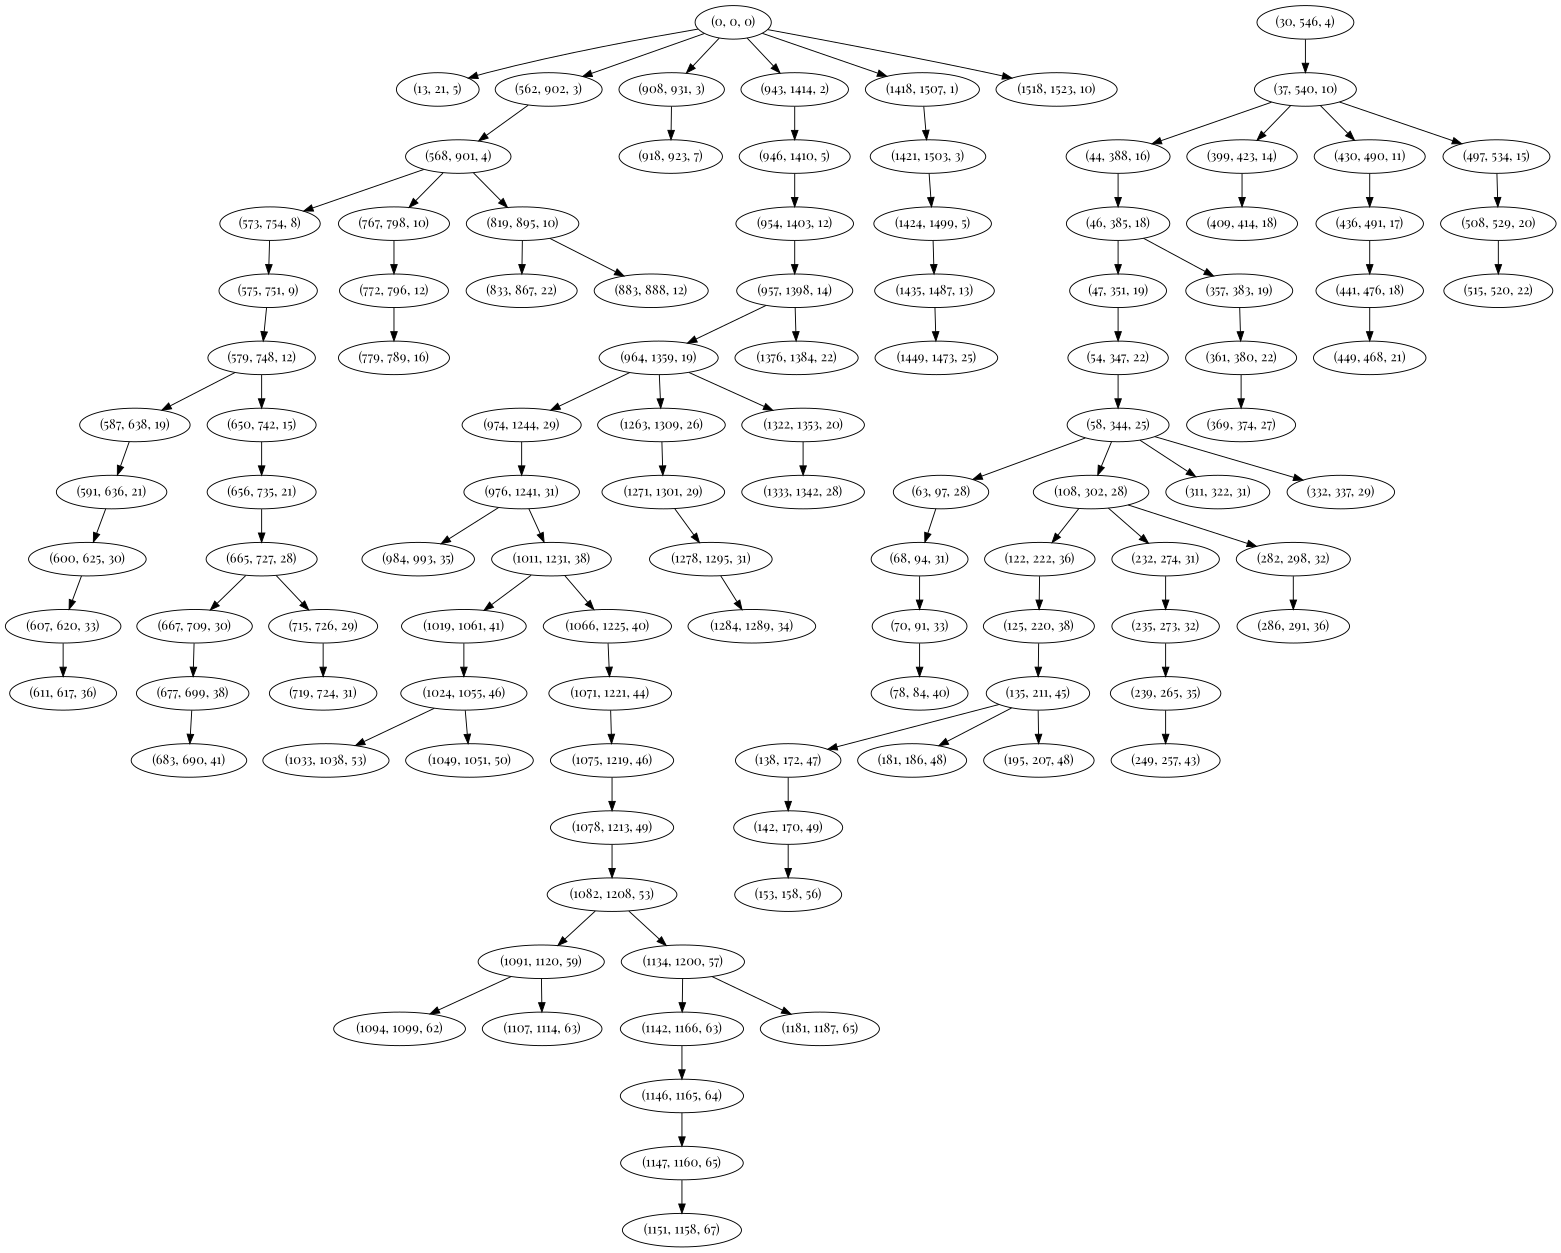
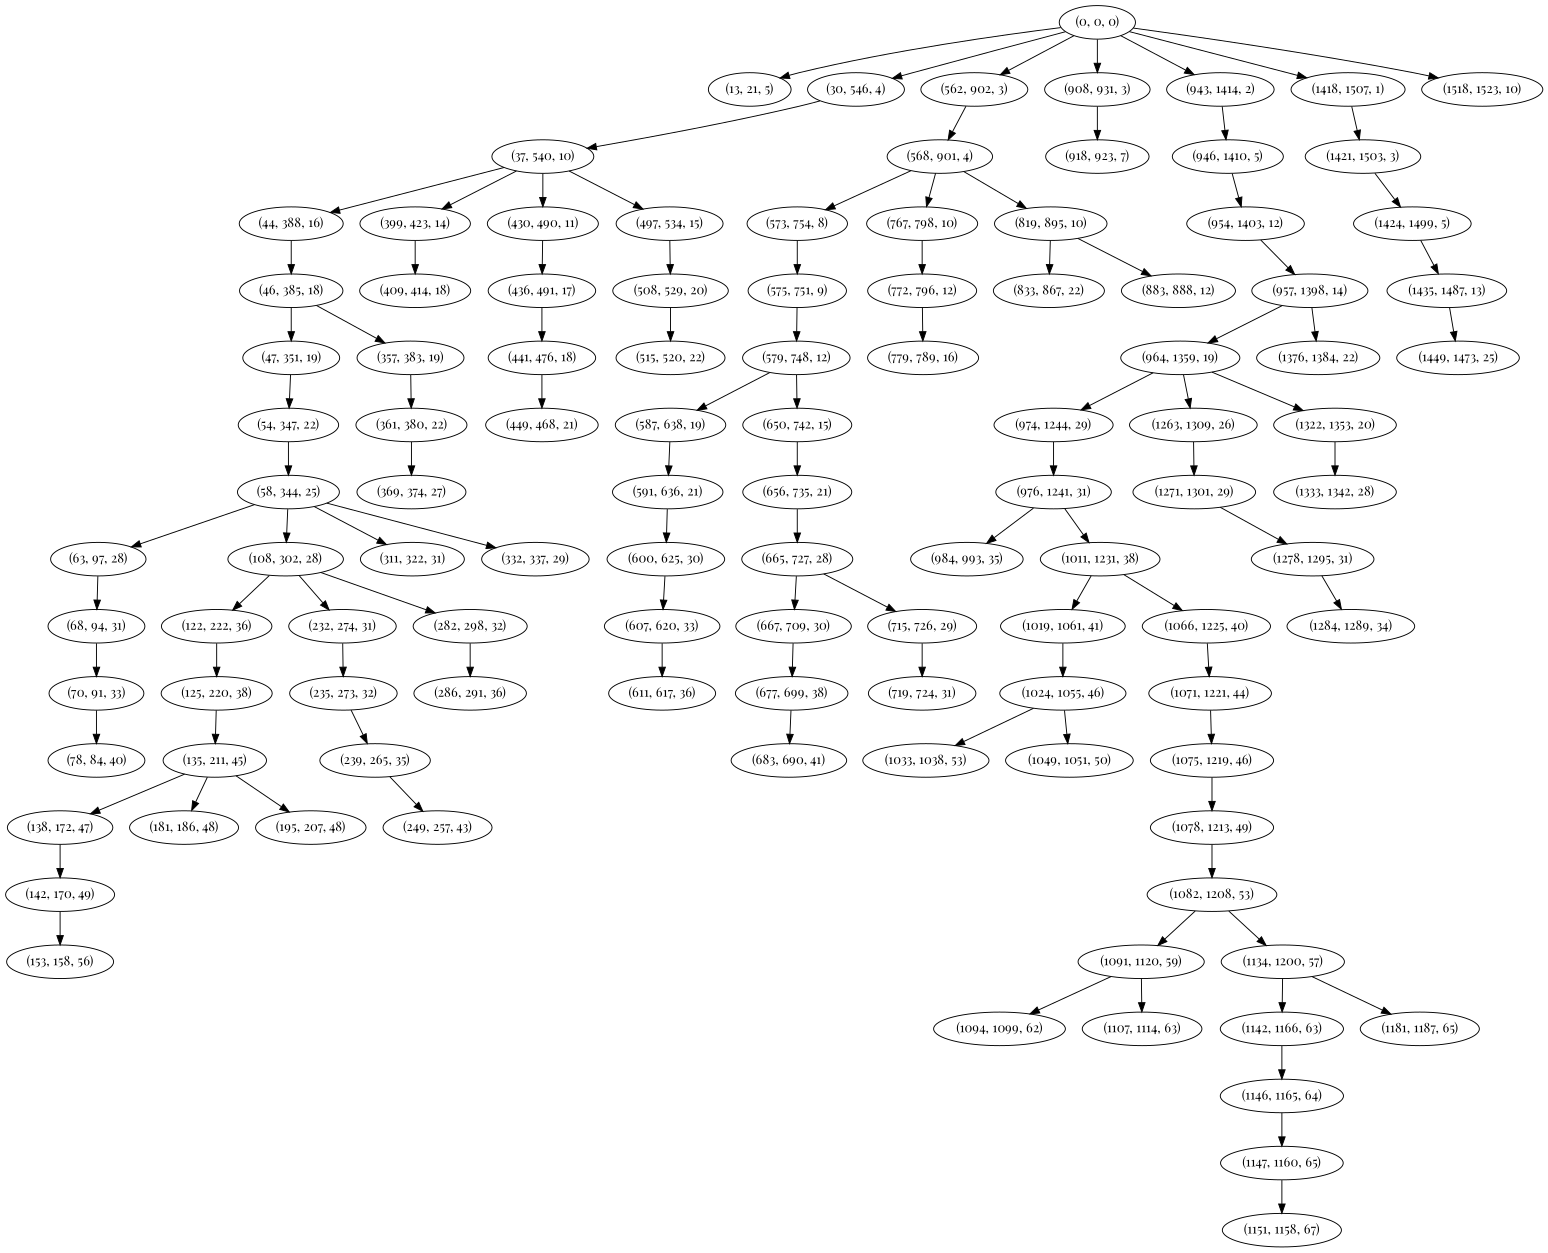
edge "(0, 0, 0)" -> "(30, 546, 4)": added
